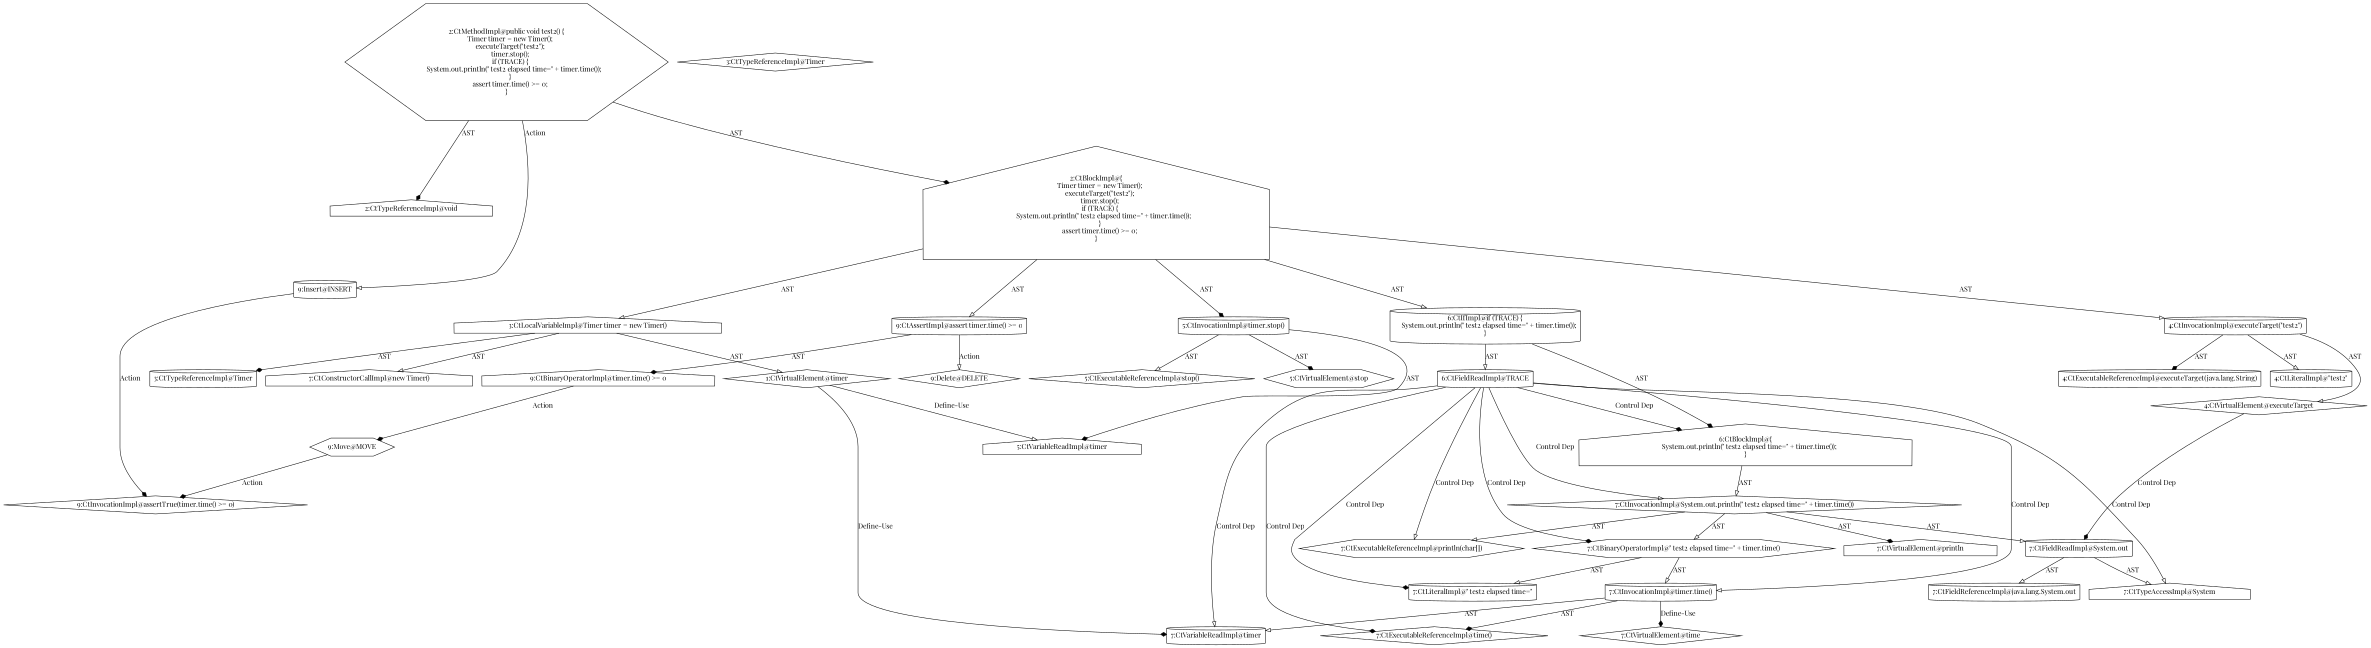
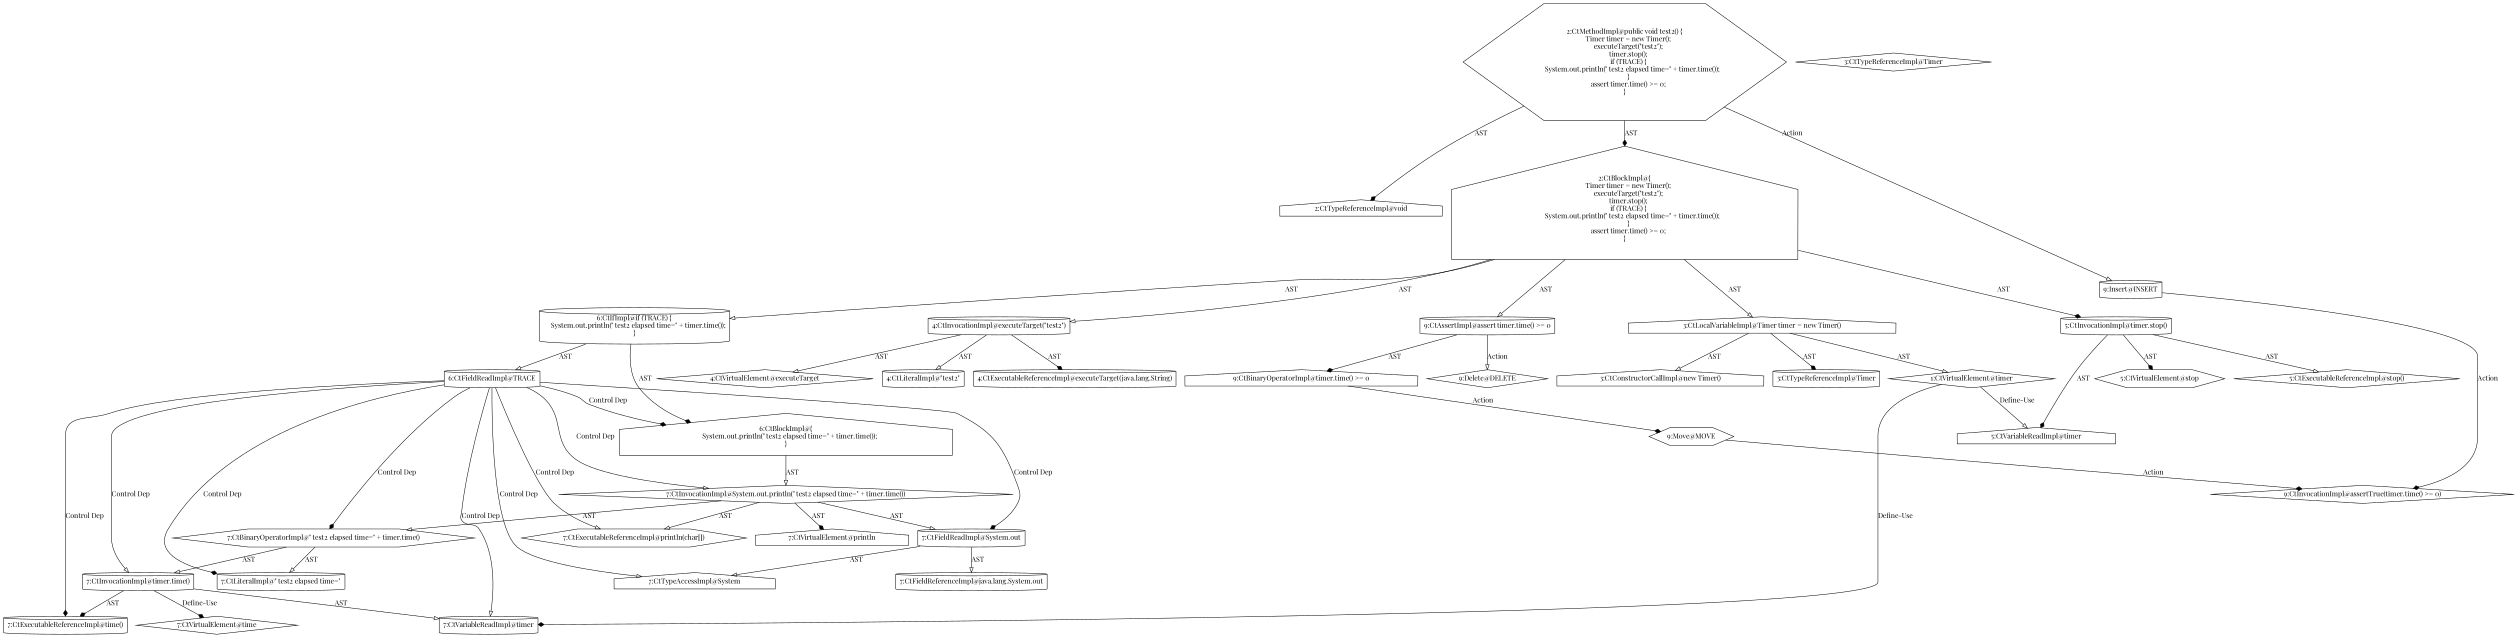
node "7:CtConstructorCallImpl@new Timer()": label "7:CtConstructorCallImpl@new Timer()" -> "3:CtConstructorCallImpl@new Timer()"
edge "4:CtVirtualElement@executeTarget" -> "7:CtFieldReadImpl@System.out": now "6:CtFieldReadImpl@TRACE" -> "7:CtFieldReadImpl@System.out"
node "7:CtExecutableReferenceImpl@time()": shape diamond -> cylinder
